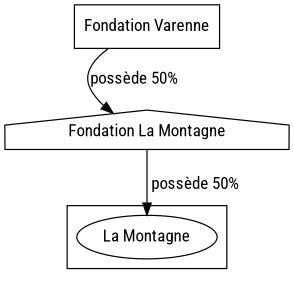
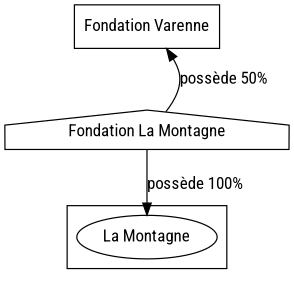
edge "Fondation Varenne" -> "Fondation La Montagne": reversed
edge "Fondation La Montagne" -> "La Montagne": label "possède 50%" -> "possède 100%"
